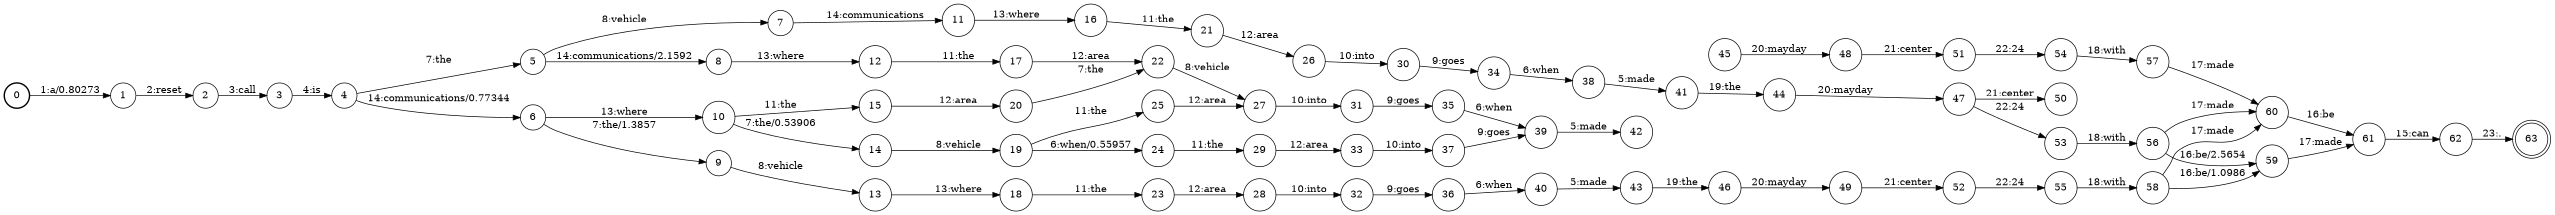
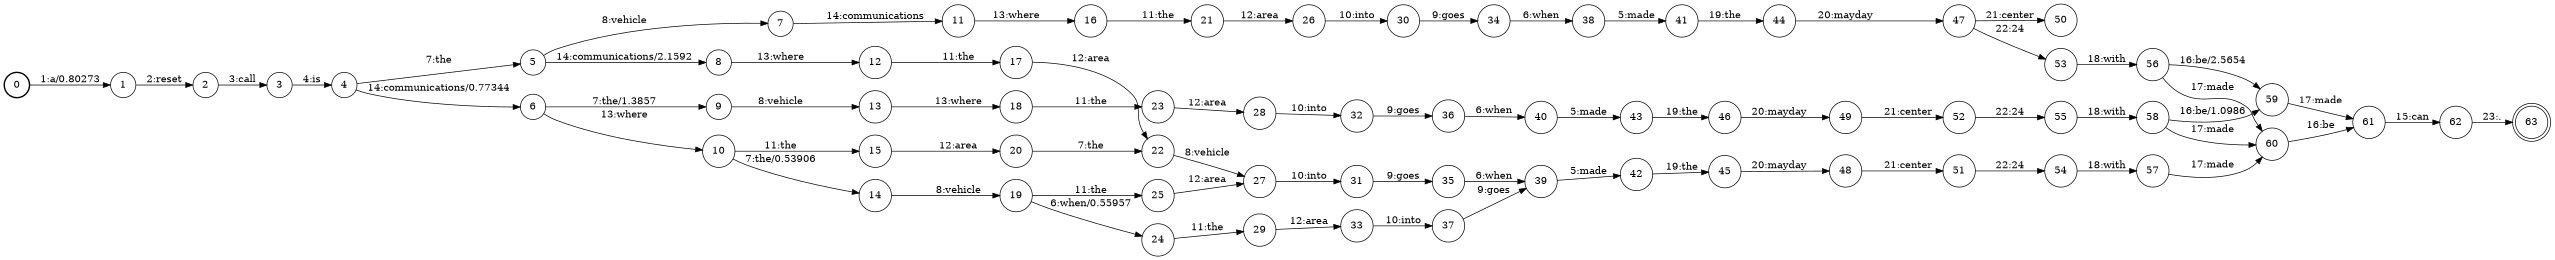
edge "42" -> "45": added, label "19:the"
